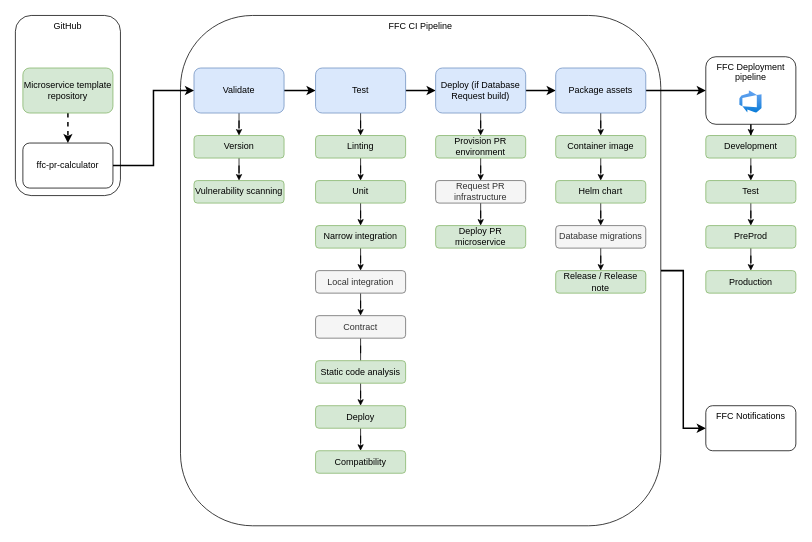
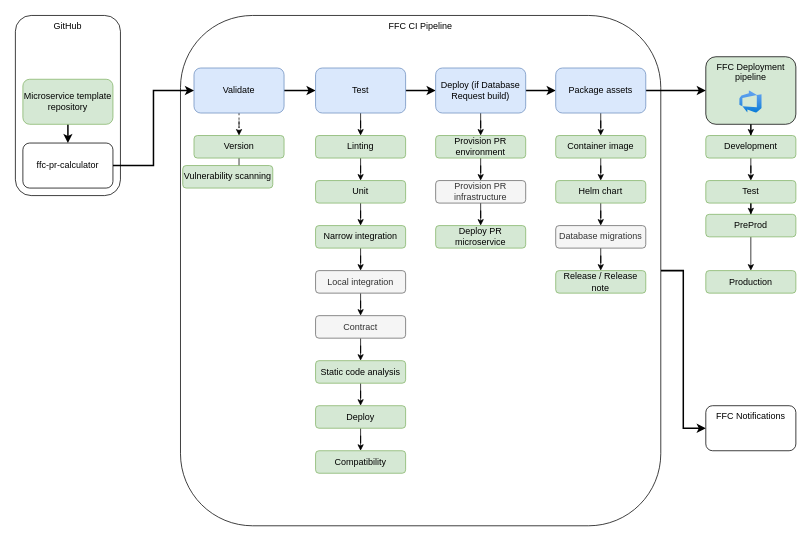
node "FFC Deployment pipeline": fillcolor #ffffff -> #d5e8d4
node "Microservice template repository": moved (68, 90) -> (68, 102)
edge "Validate" -> "Version": style solid -> dashed
node "Vulnerability scanning": moved (239, 192) -> (228, 177)
node "Request PR infrastructure": label "Request PR infrastructure" -> "Provision PR infrastructure"
node "PreProd": moved (750, 237) -> (750, 225)
edge "Contract" -- "Static code analysis": arrowhead none -> classic
